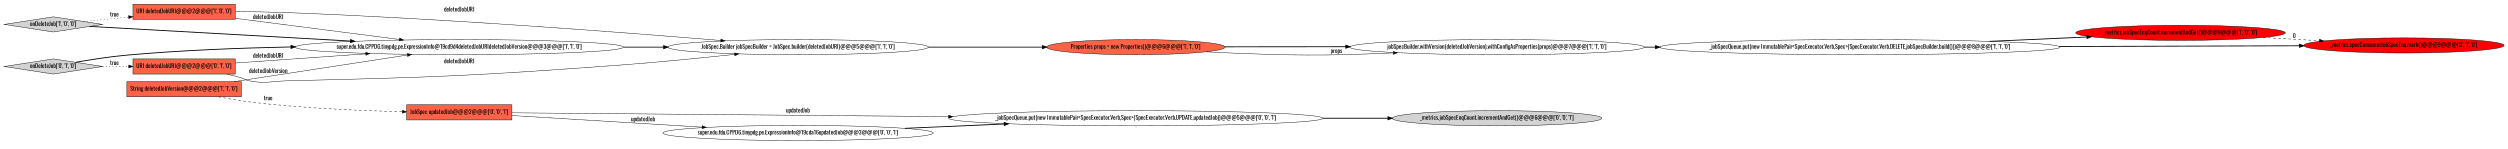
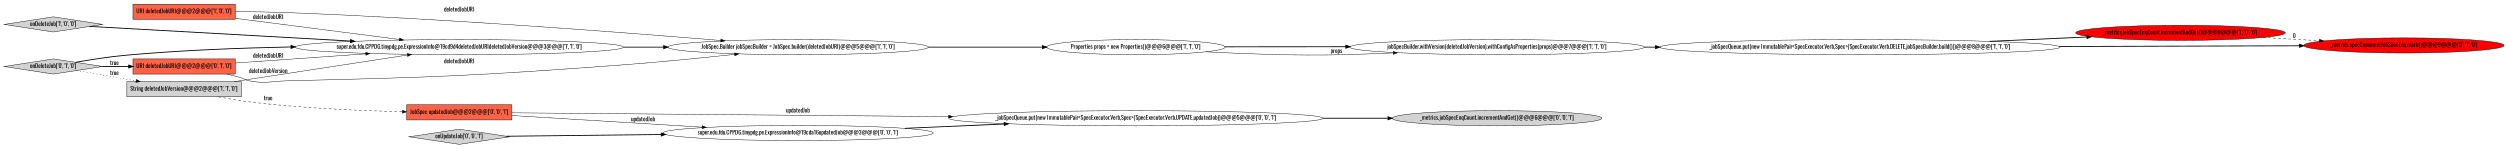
edge "onDeleteJob['1', '0', '0']" -> "URI deletedJobURI@@@2@@@['1', '0', '0']": removed, label "true"
node "Properties props = new Properties()@@@6@@@['1', '1', '0']": fillcolor tomato -> white
edge "onDeleteJob['0', '1', '0']" -> "URI deletedJobURI@@@2@@@['0', '1', '0']": style dotted -> bold
edge "onDeleteJob['0', '1', '0']" -> "String deletedJobVersion@@@2@@@['1', '1', '0']": added, label "true"
node "String deletedJobVersion@@@2@@@['1', '1', '0']": fillcolor tomato -> lightgray
node "onUpdateJob['0', '0', '1']": added
